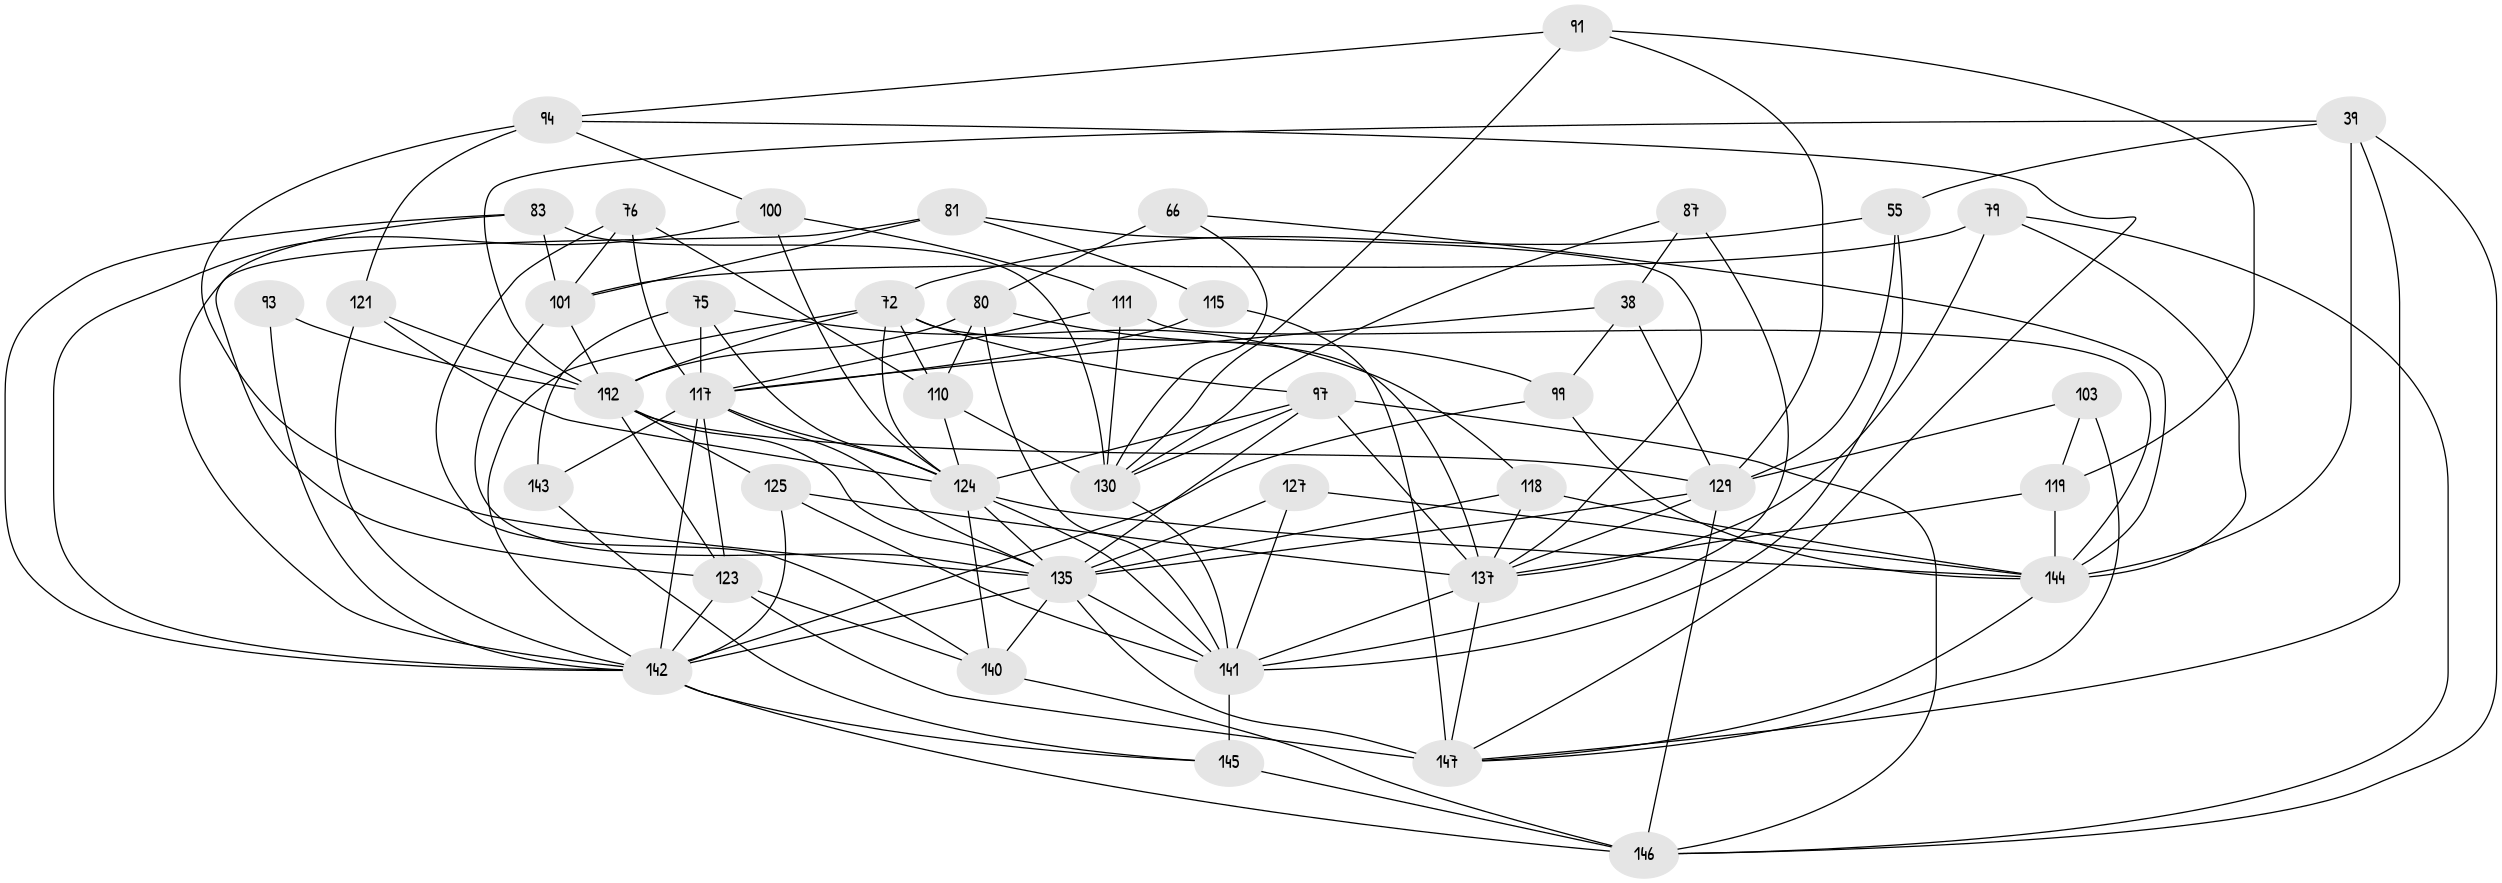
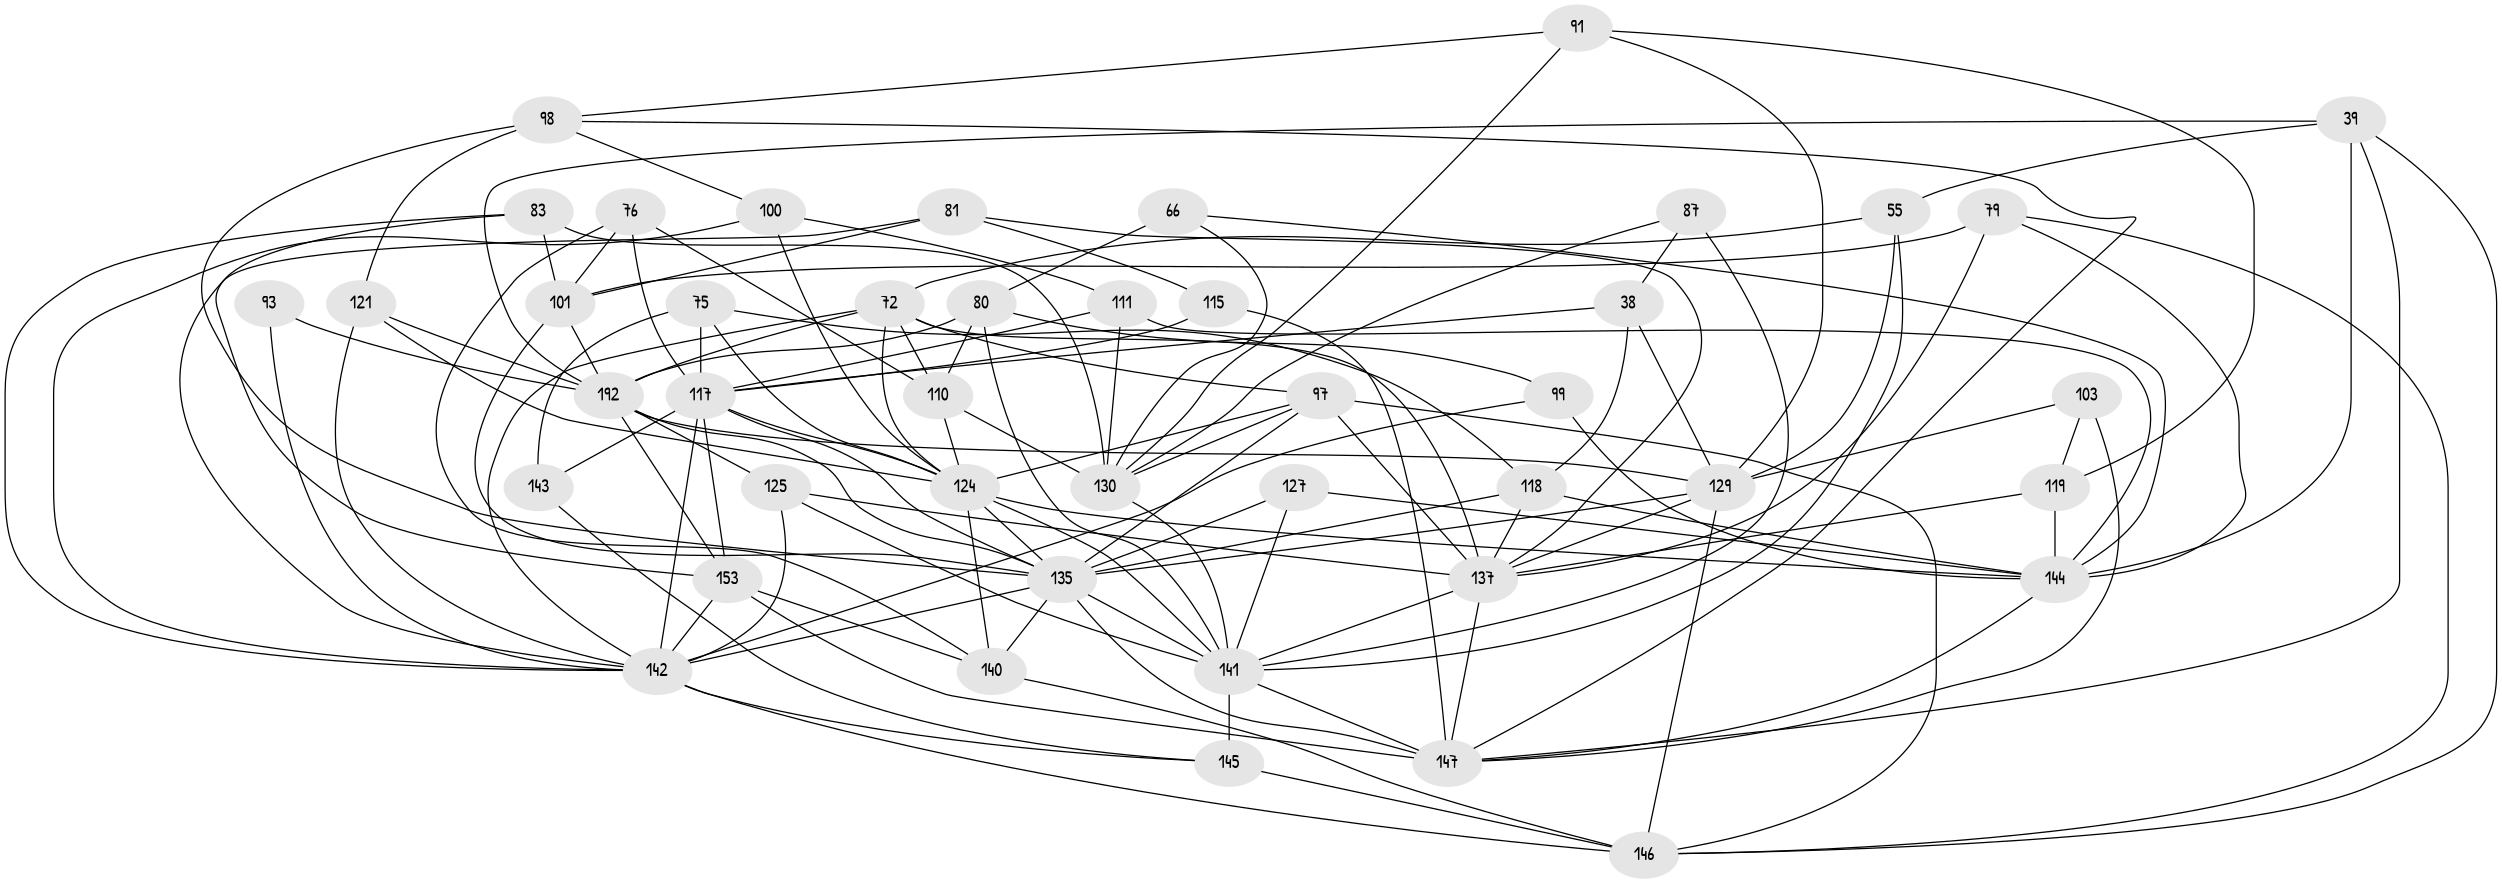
node "94": label "94" -> "98"
edge "38" -- "99": now "38" -- "118"
node "123": label "123" -> "153"
edge "141" -- "147": added
